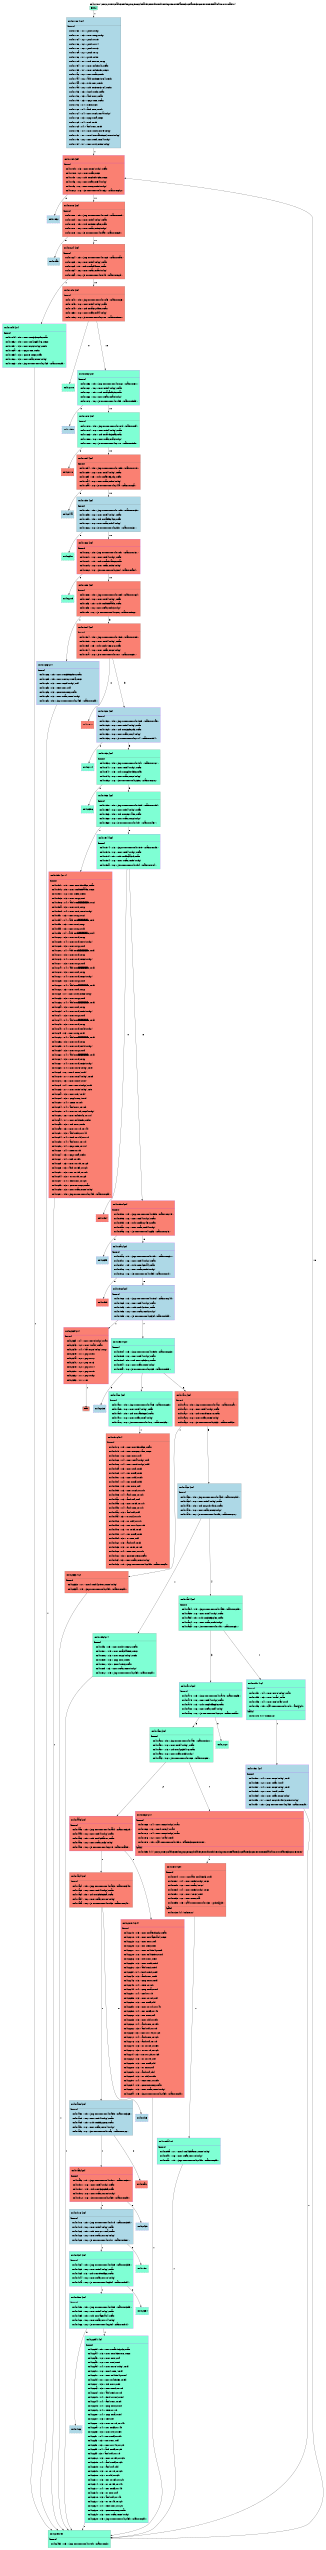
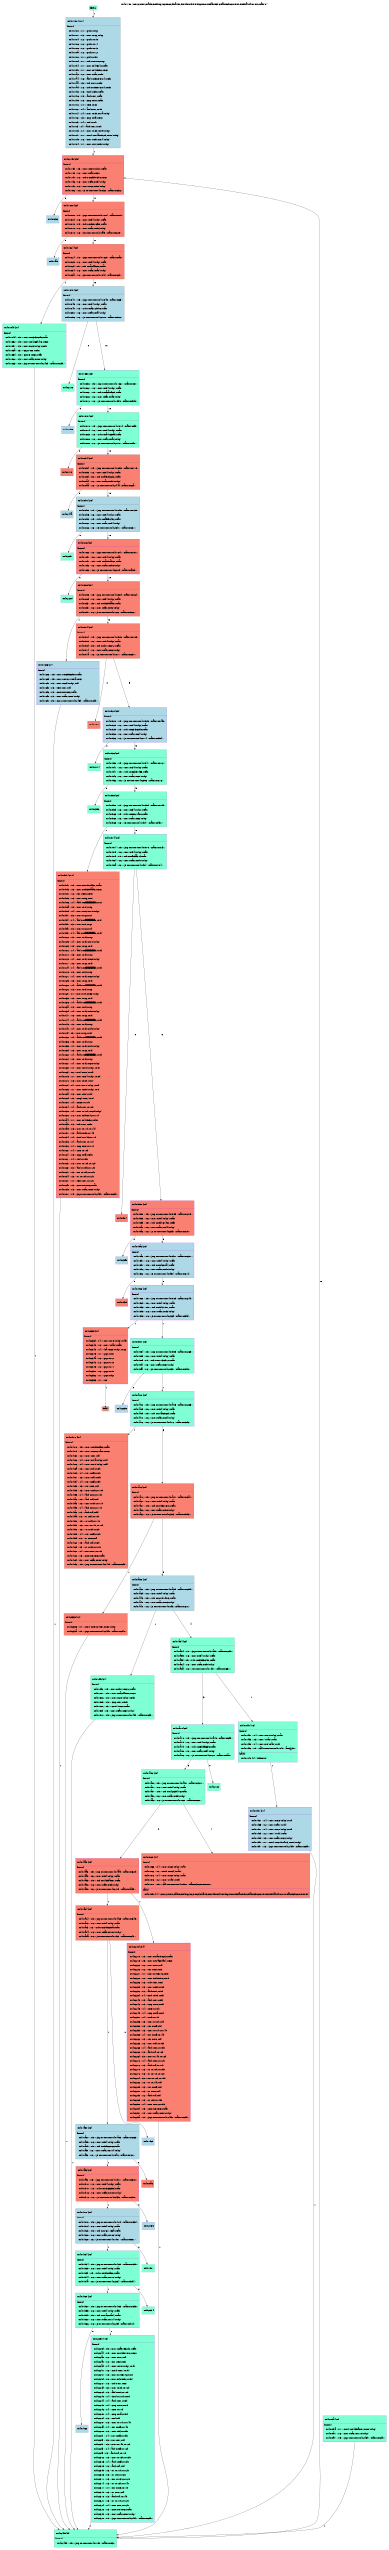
node "0x401840 [28]": fillcolor salmon -> lightblue
edge "0x4019e4 [28]" -> "0x401a1c [28]": now "0x401a00 [28]" -> "0x401a1c [28]"
node "0x401e7d [29]": removed
